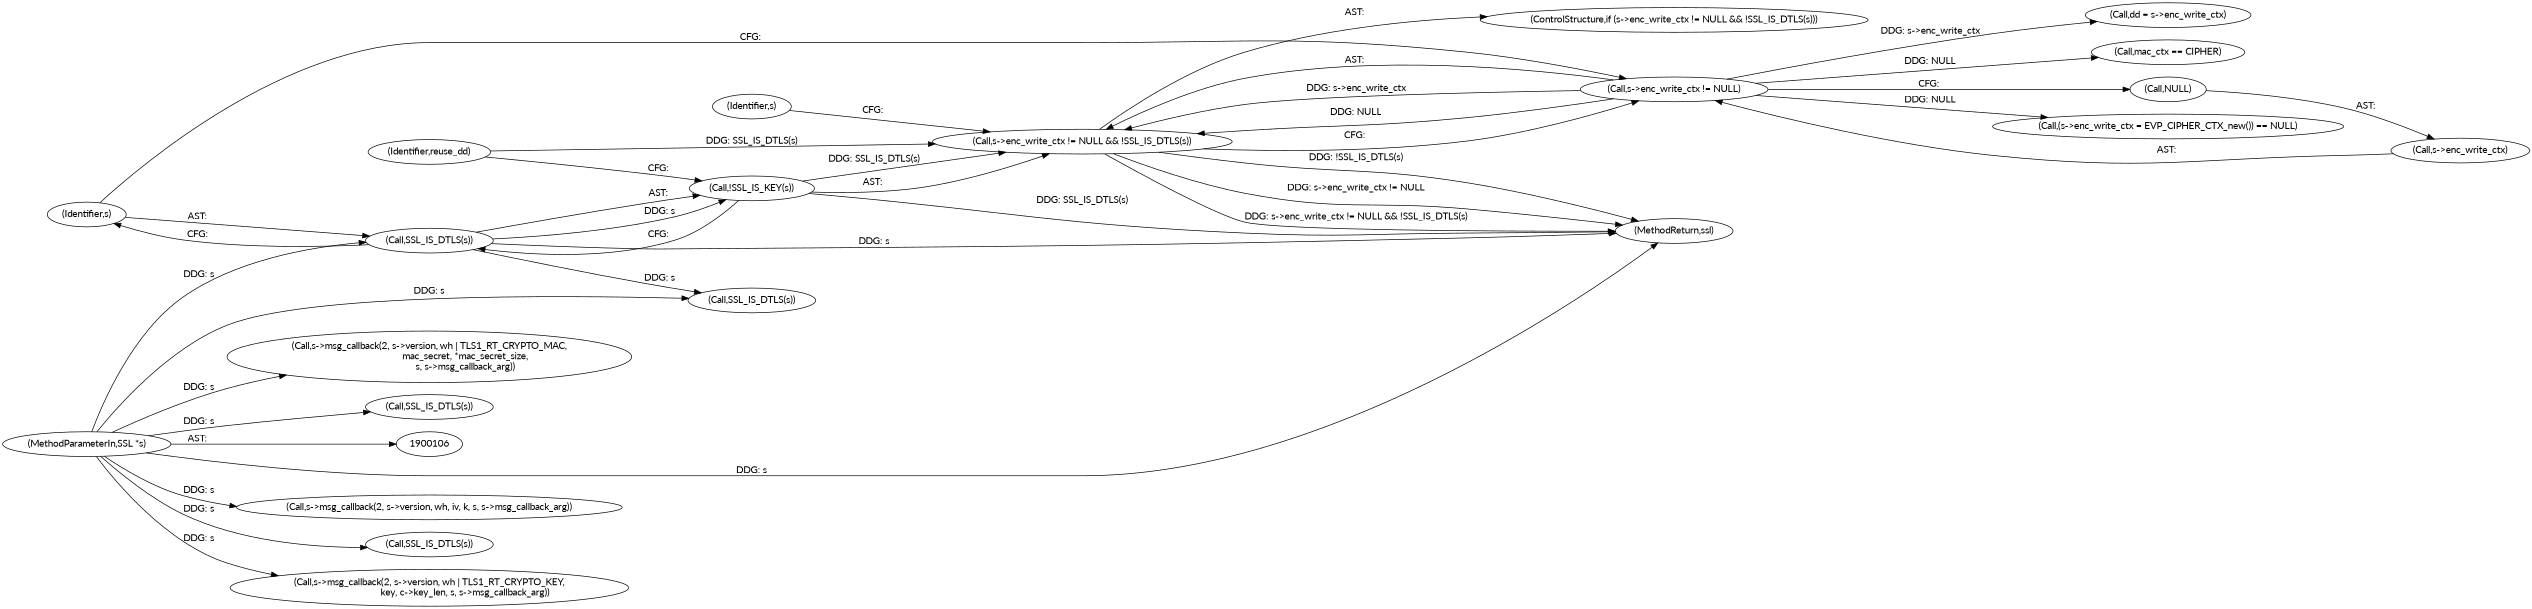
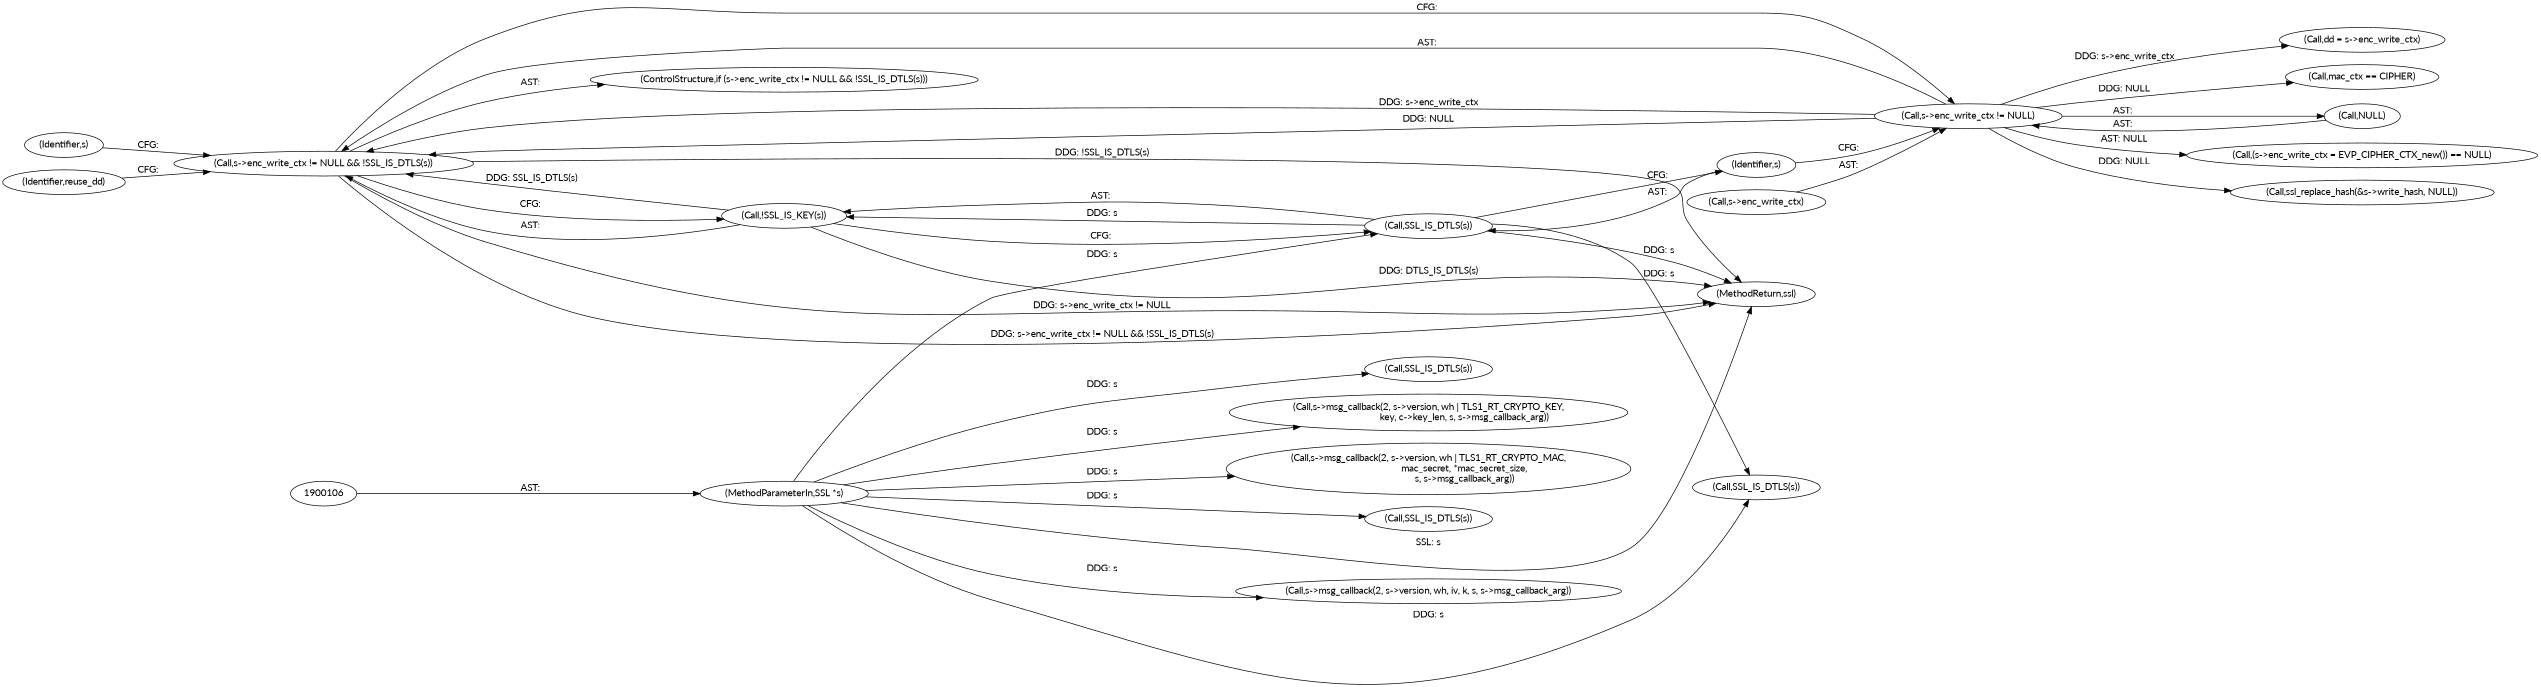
edge "(Call,s->enc_write_ctx != NULL)" -> "(Call,NULL)": label "CFG: " -> "AST: "
edge "(Call,s->enc_write_ctx != NULL)" -> "(Call,(s->enc_write_ctx = EVP_CIPHER_CTX_new()) == NULL)": label "DDG: NULL" -> "AST: NULL"
edge "(Call,NULL)" -> "(Call,s->enc_write_ctx)": now "(Call,NULL)" -> "(Call,s->enc_write_ctx != NULL)"
edge "(Identifier,reuse_dd)" -> "(Call,s->enc_write_ctx != NULL && !SSL_IS_DTLS(s))": label "DDG: SSL_IS_DTLS(s)" -> "CFG: "
edge "(Identifier,reuse_dd)" -> "(Call,!SSL_IS_KEY(s))": now "(Call,s->enc_write_ctx != NULL && !SSL_IS_DTLS(s))" -> "(Call,!SSL_IS_KEY(s))"
node "(Call,ssl_replace_hash(&s->write_hash, NULL))": added
edge "(Call,!SSL_IS_KEY(s))" -> "(MethodReturn,ssl)": label "DDG: SSL_IS_DTLS(s)" -> "DDG: DTLS_IS_DTLS(s)"
edge "(MethodParameterIn,SSL *s)" -> "1900106": reversed
edge "(MethodParameterIn,SSL *s)" -> "(MethodReturn,ssl)": label "DDG: s" -> "SSL: s"
